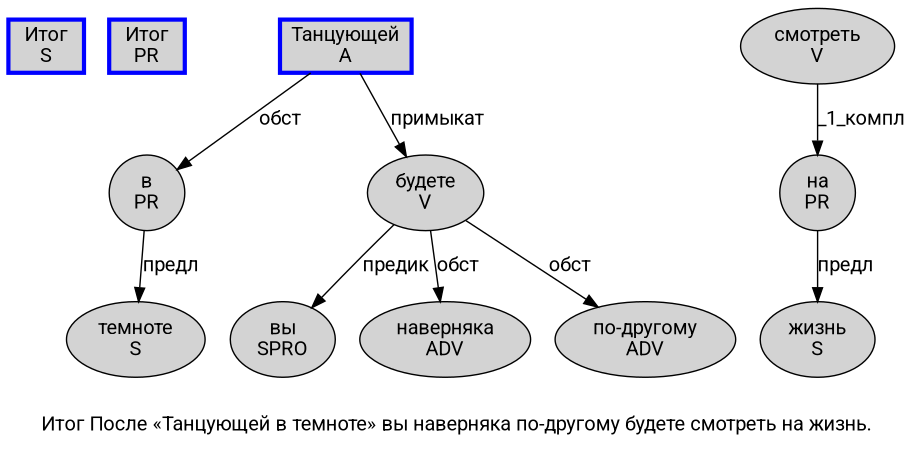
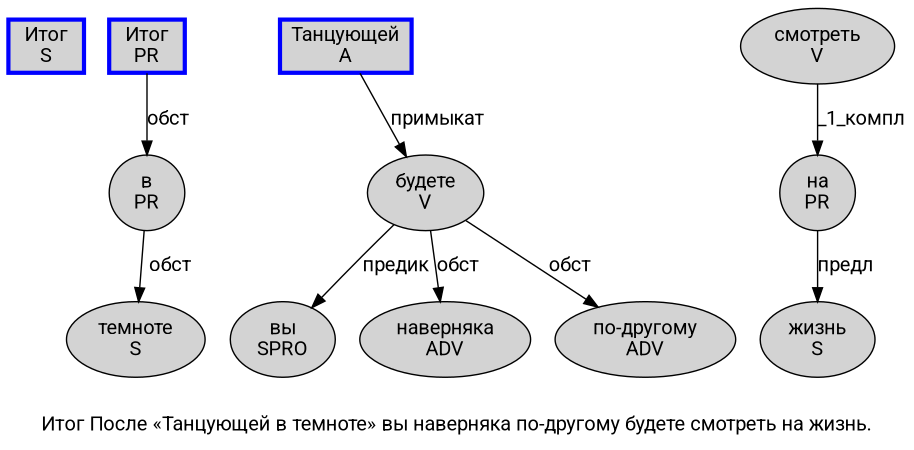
edge "Танцующей A" -> "в PR": now "Итог PR" -> "в PR"
edge "в PR" -> "темноте S": label "предл" -> "обст"
